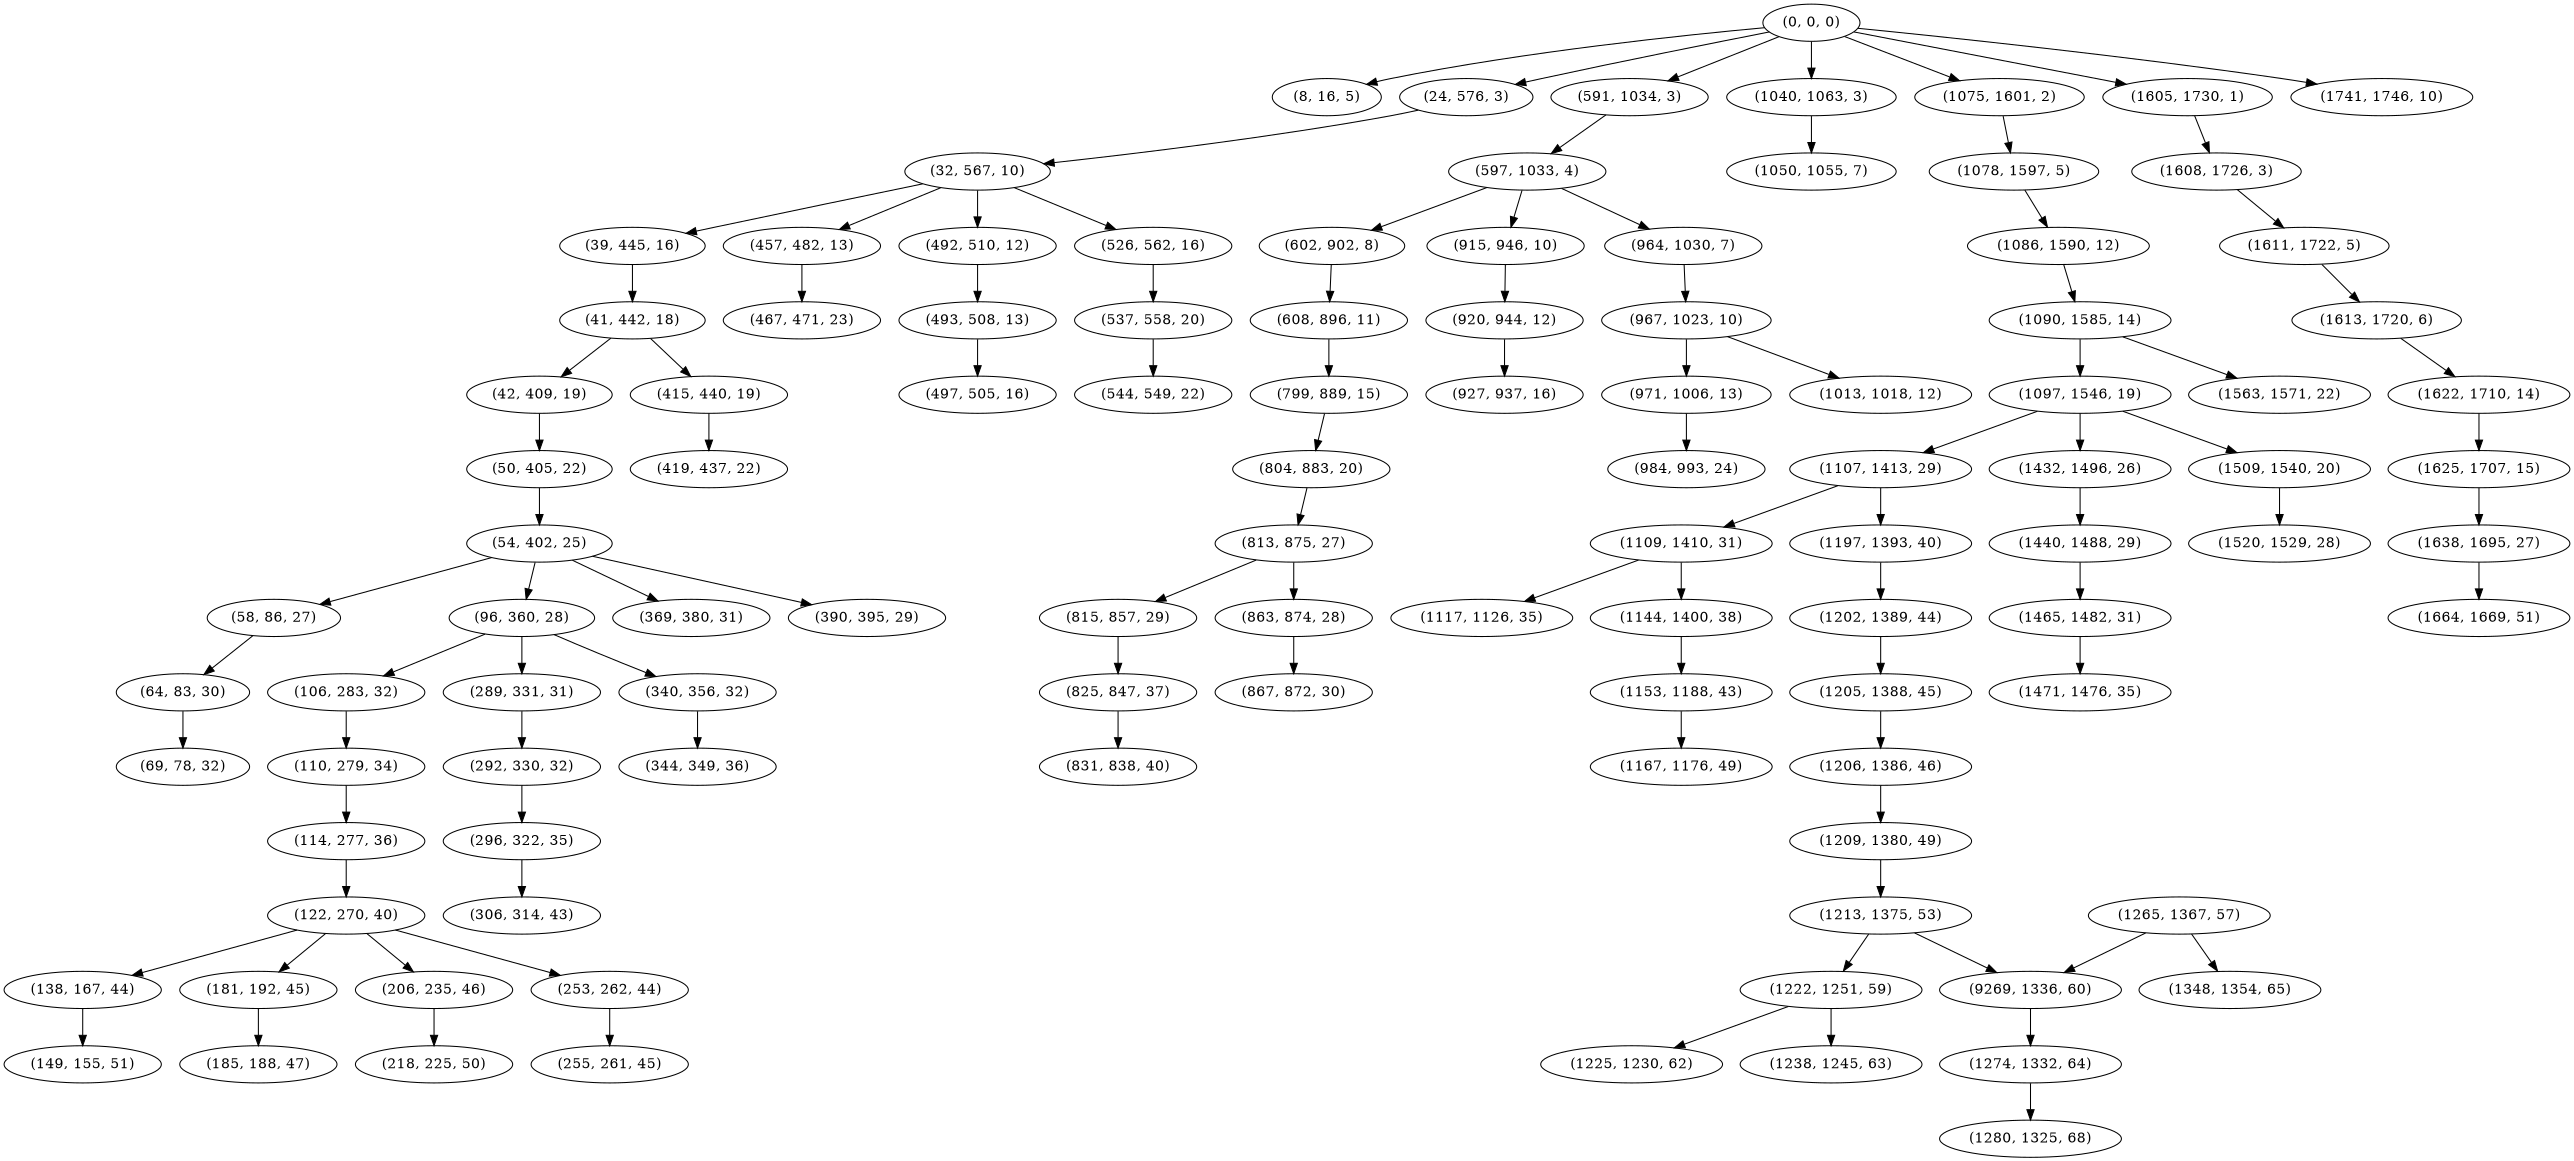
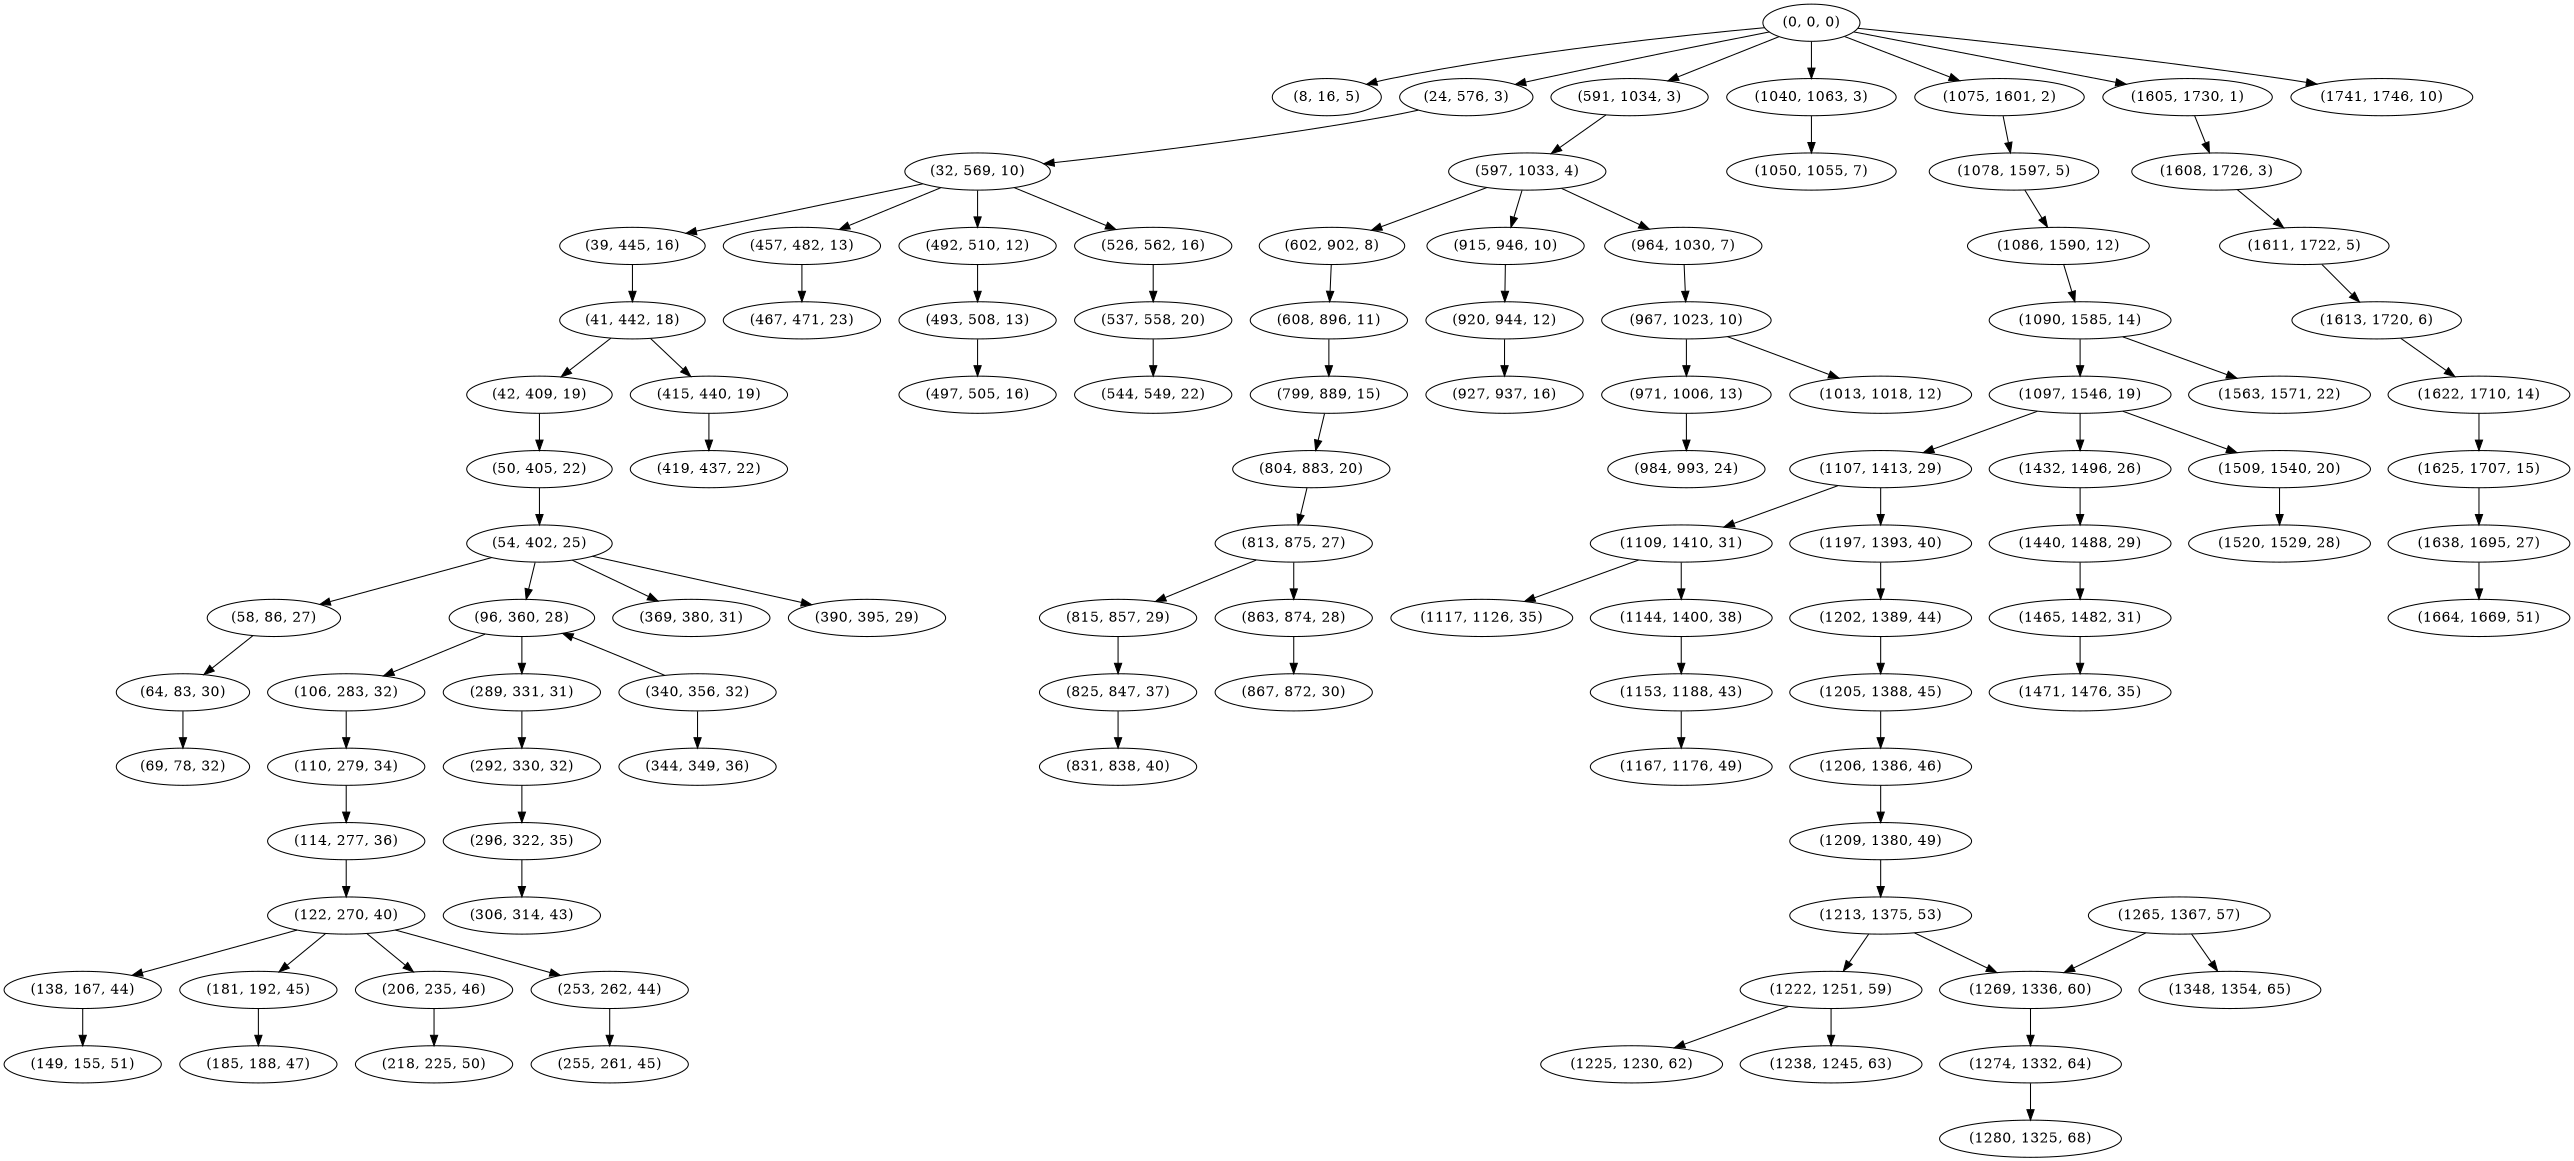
node "(32, 567, 10)": label "(32, 567, 10)" -> "(32, 569, 10)"
edge "(96, 360, 28)" -> "(340, 356, 32)": reversed
node "(9269, 1336, 60)": label "(9269, 1336, 60)" -> "(1269, 1336, 60)"
